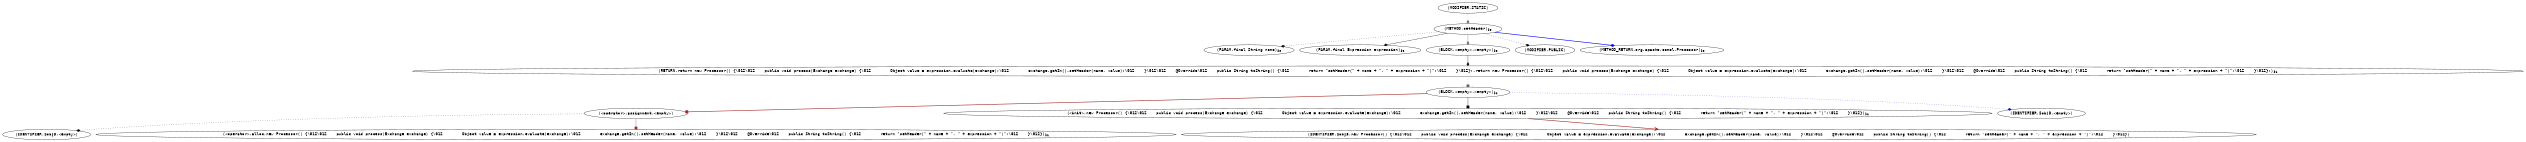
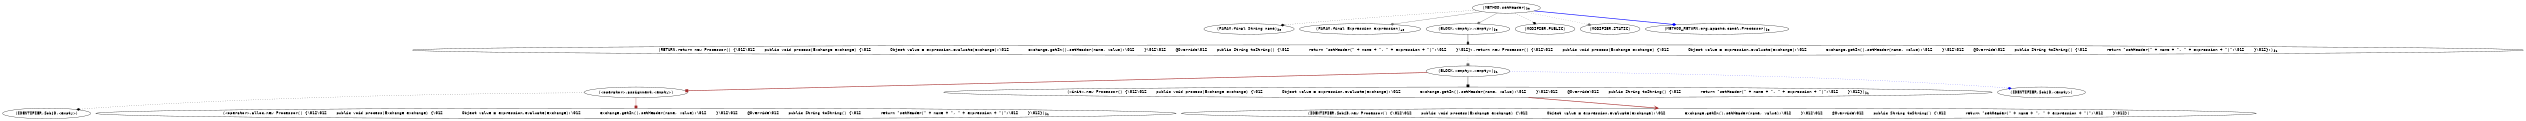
edge "(MODIFIER,STATIC)" -> "(METHOD,setHeader)": reversed
edge "(METHOD,setHeader)" -> "(PARAM,final Expression expression)": color black -> gray40
node "(PARAM,final Expression expression)": text "90" -> "40"
